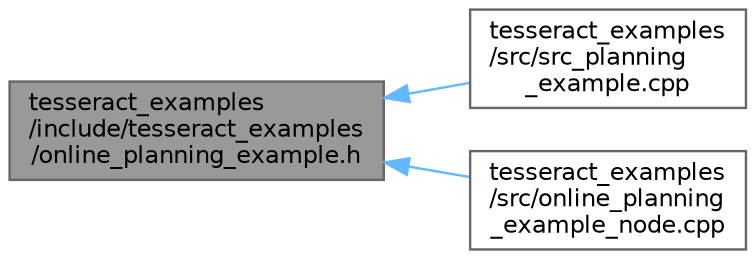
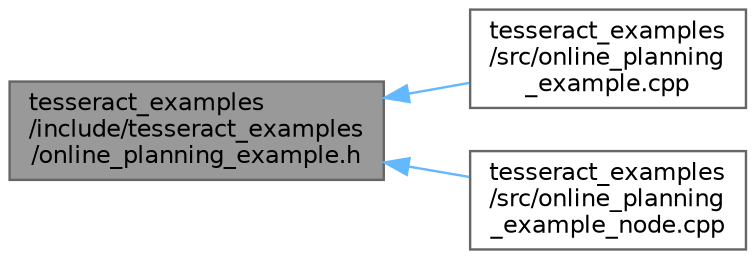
node "tesseract_examples /src/src_planning _example.cpp": label "tesseract_examples /src/src_planning _example.cpp" -> "tesseract_examples /src/online_planning _example.cpp"
